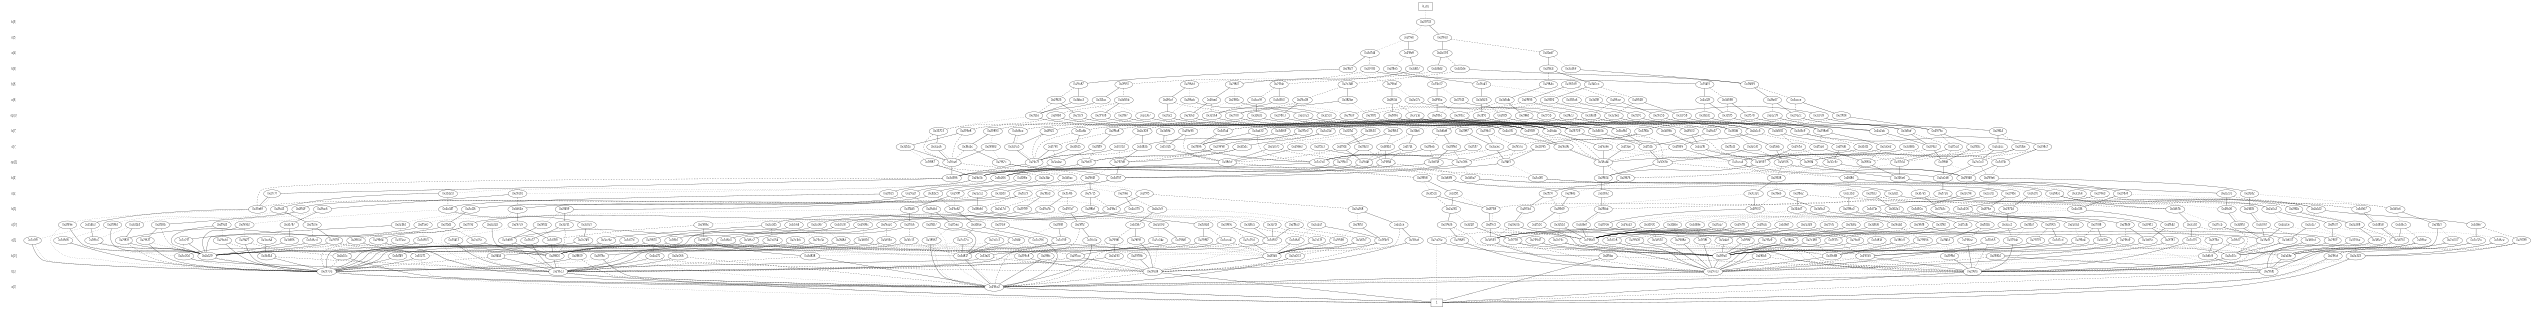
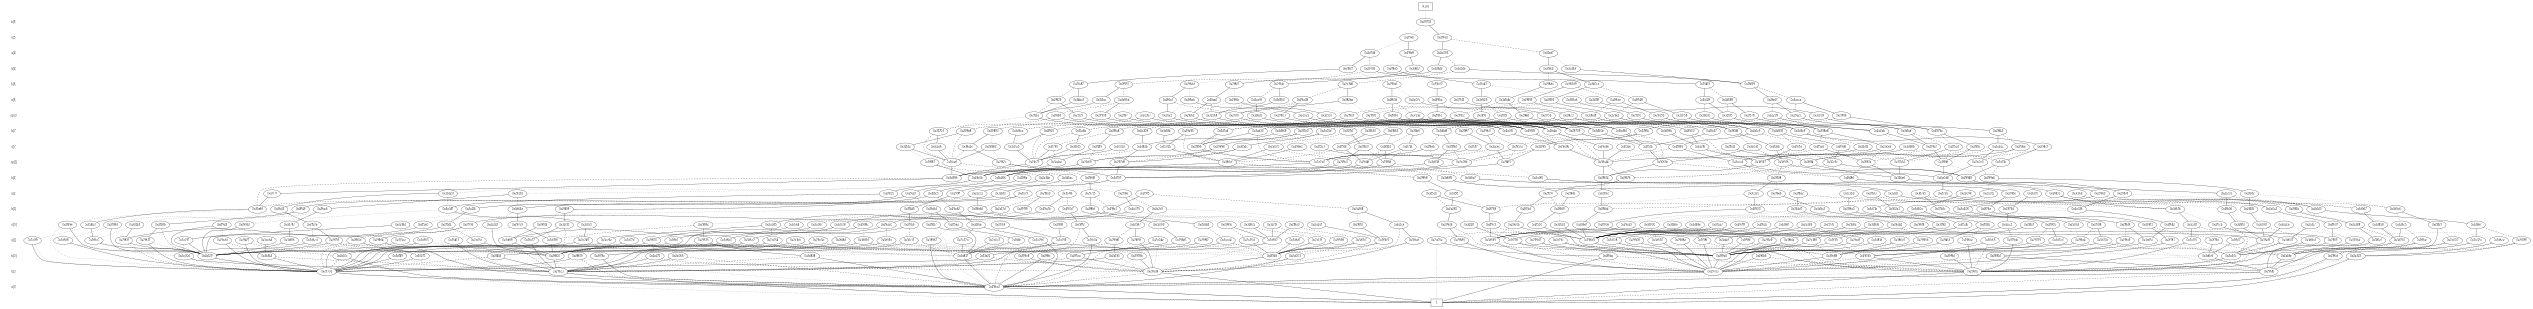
edge "0x3d64d" -- "0x2f3da": style dashed -> solid
edge "0x297f9" -- "0x2a067": style solid -> dashed
edge "0x358d4" -- "0x29f92": removed
